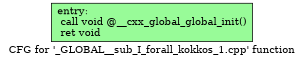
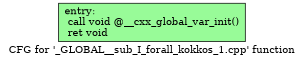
node "entry:": text "call void @__cxx_global_global_init()" -> "call void @__cxx_global_var_init()"
